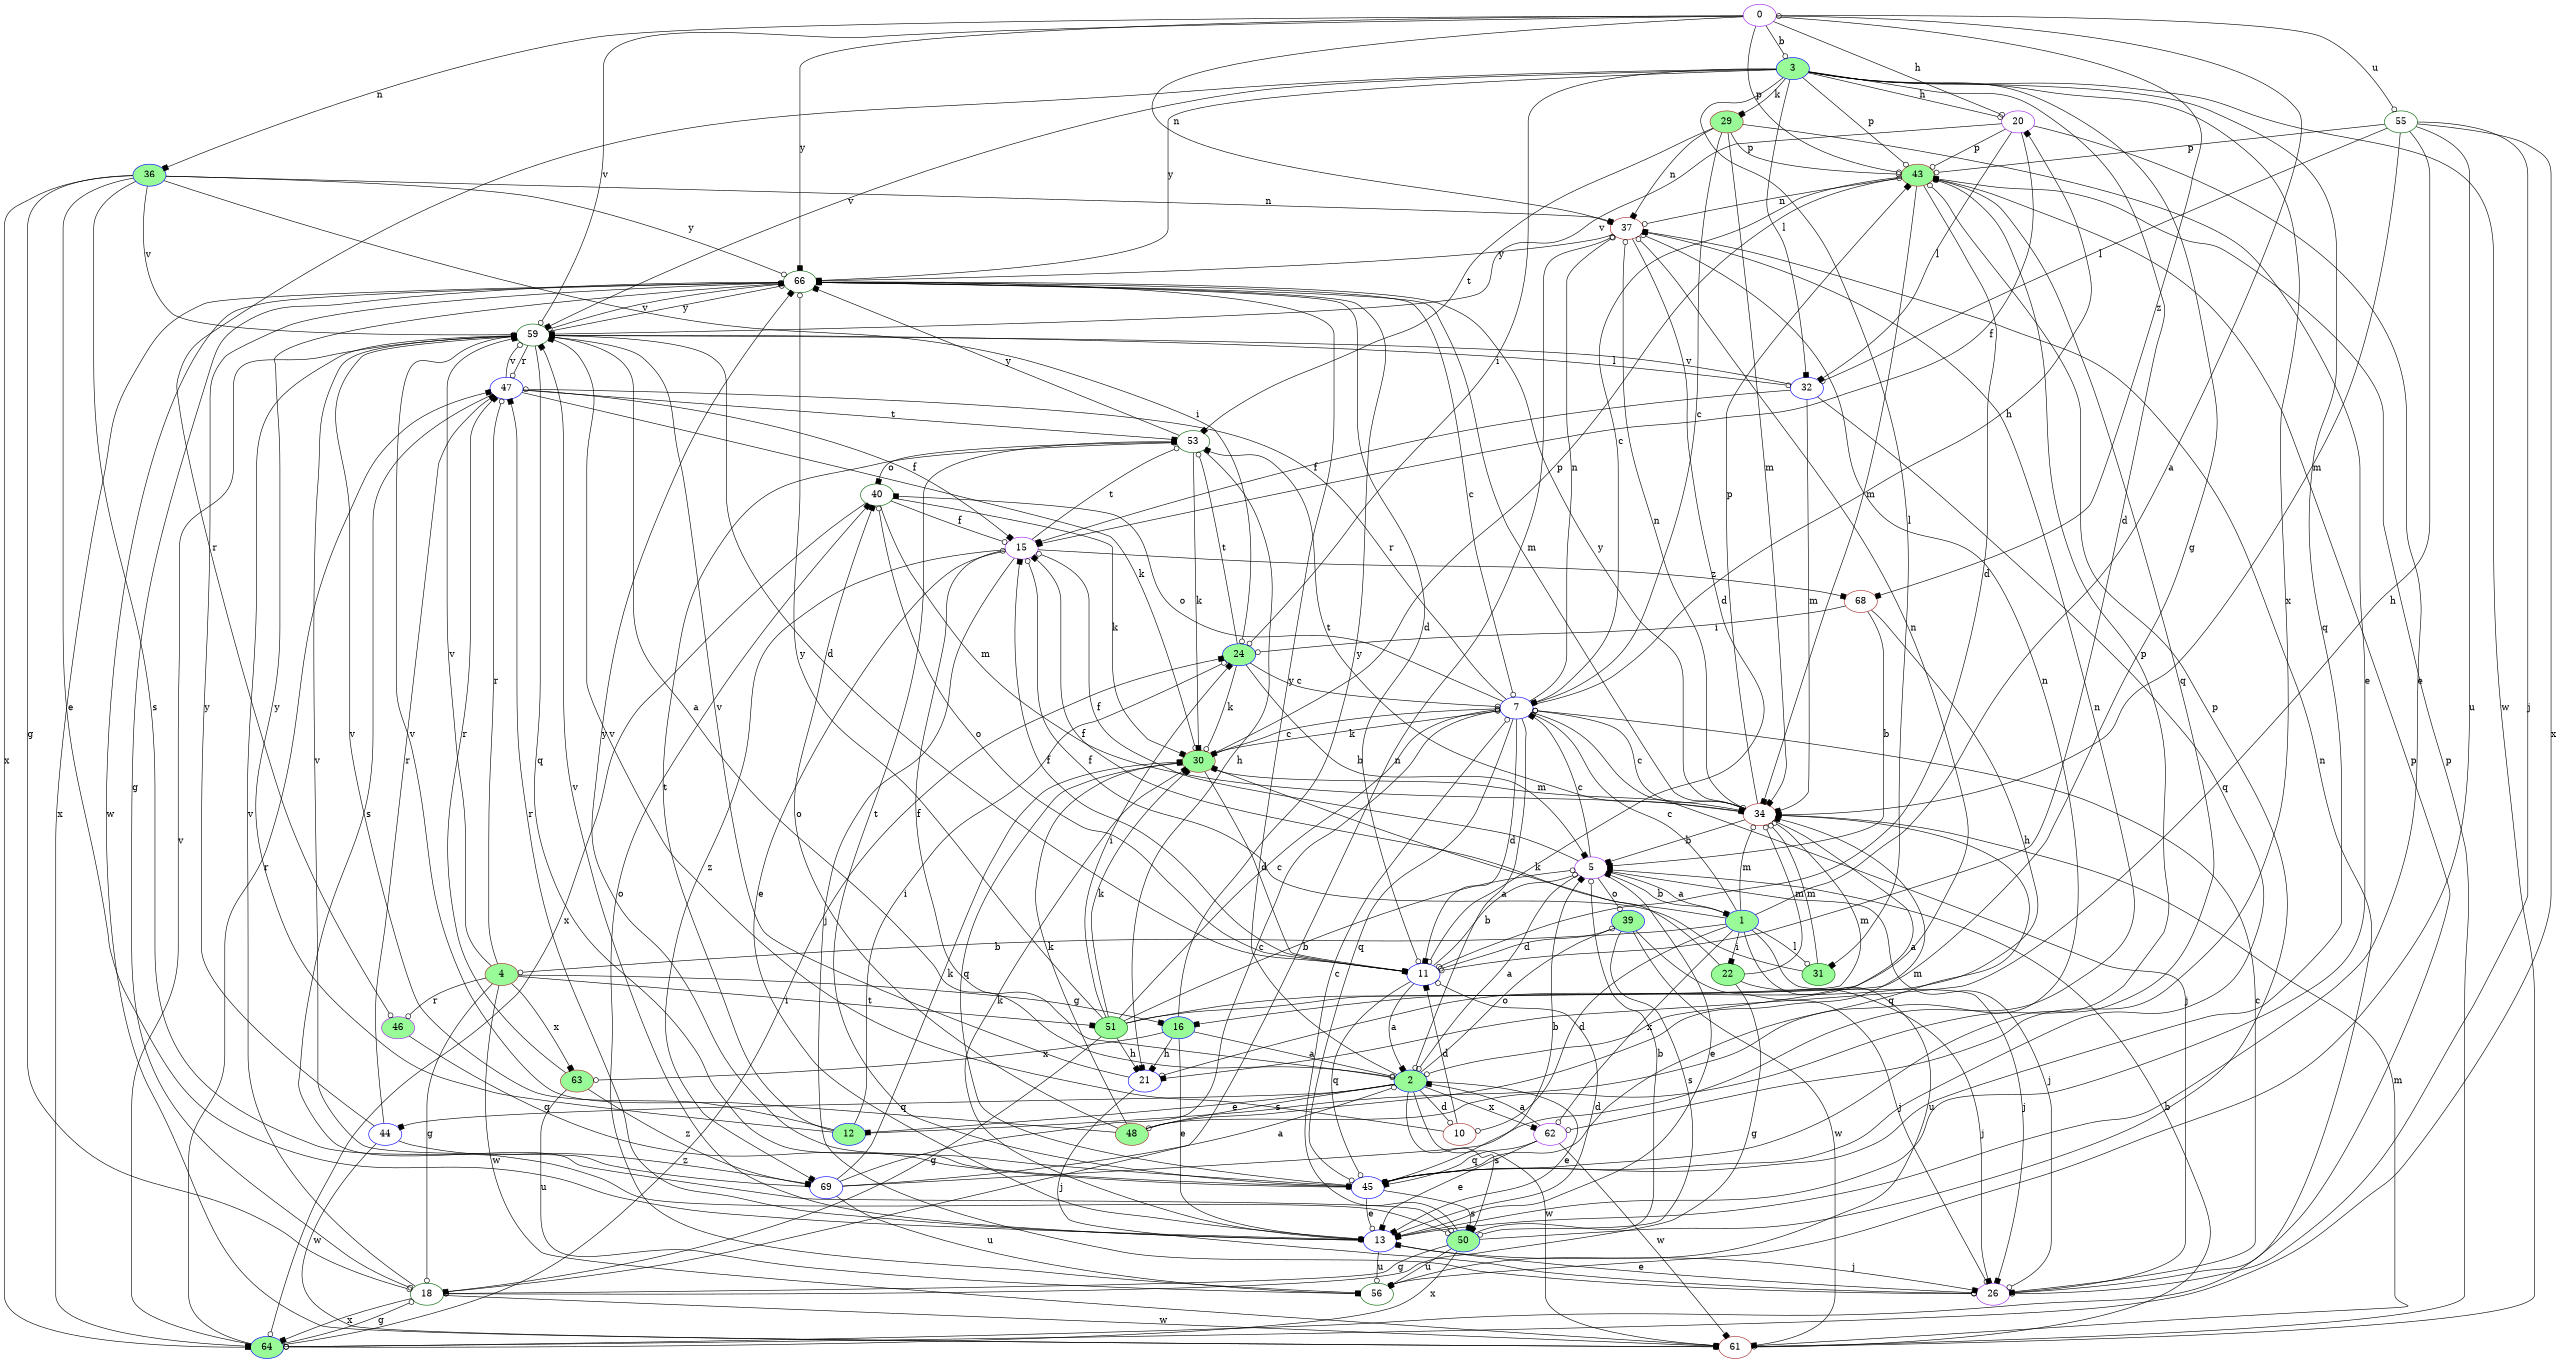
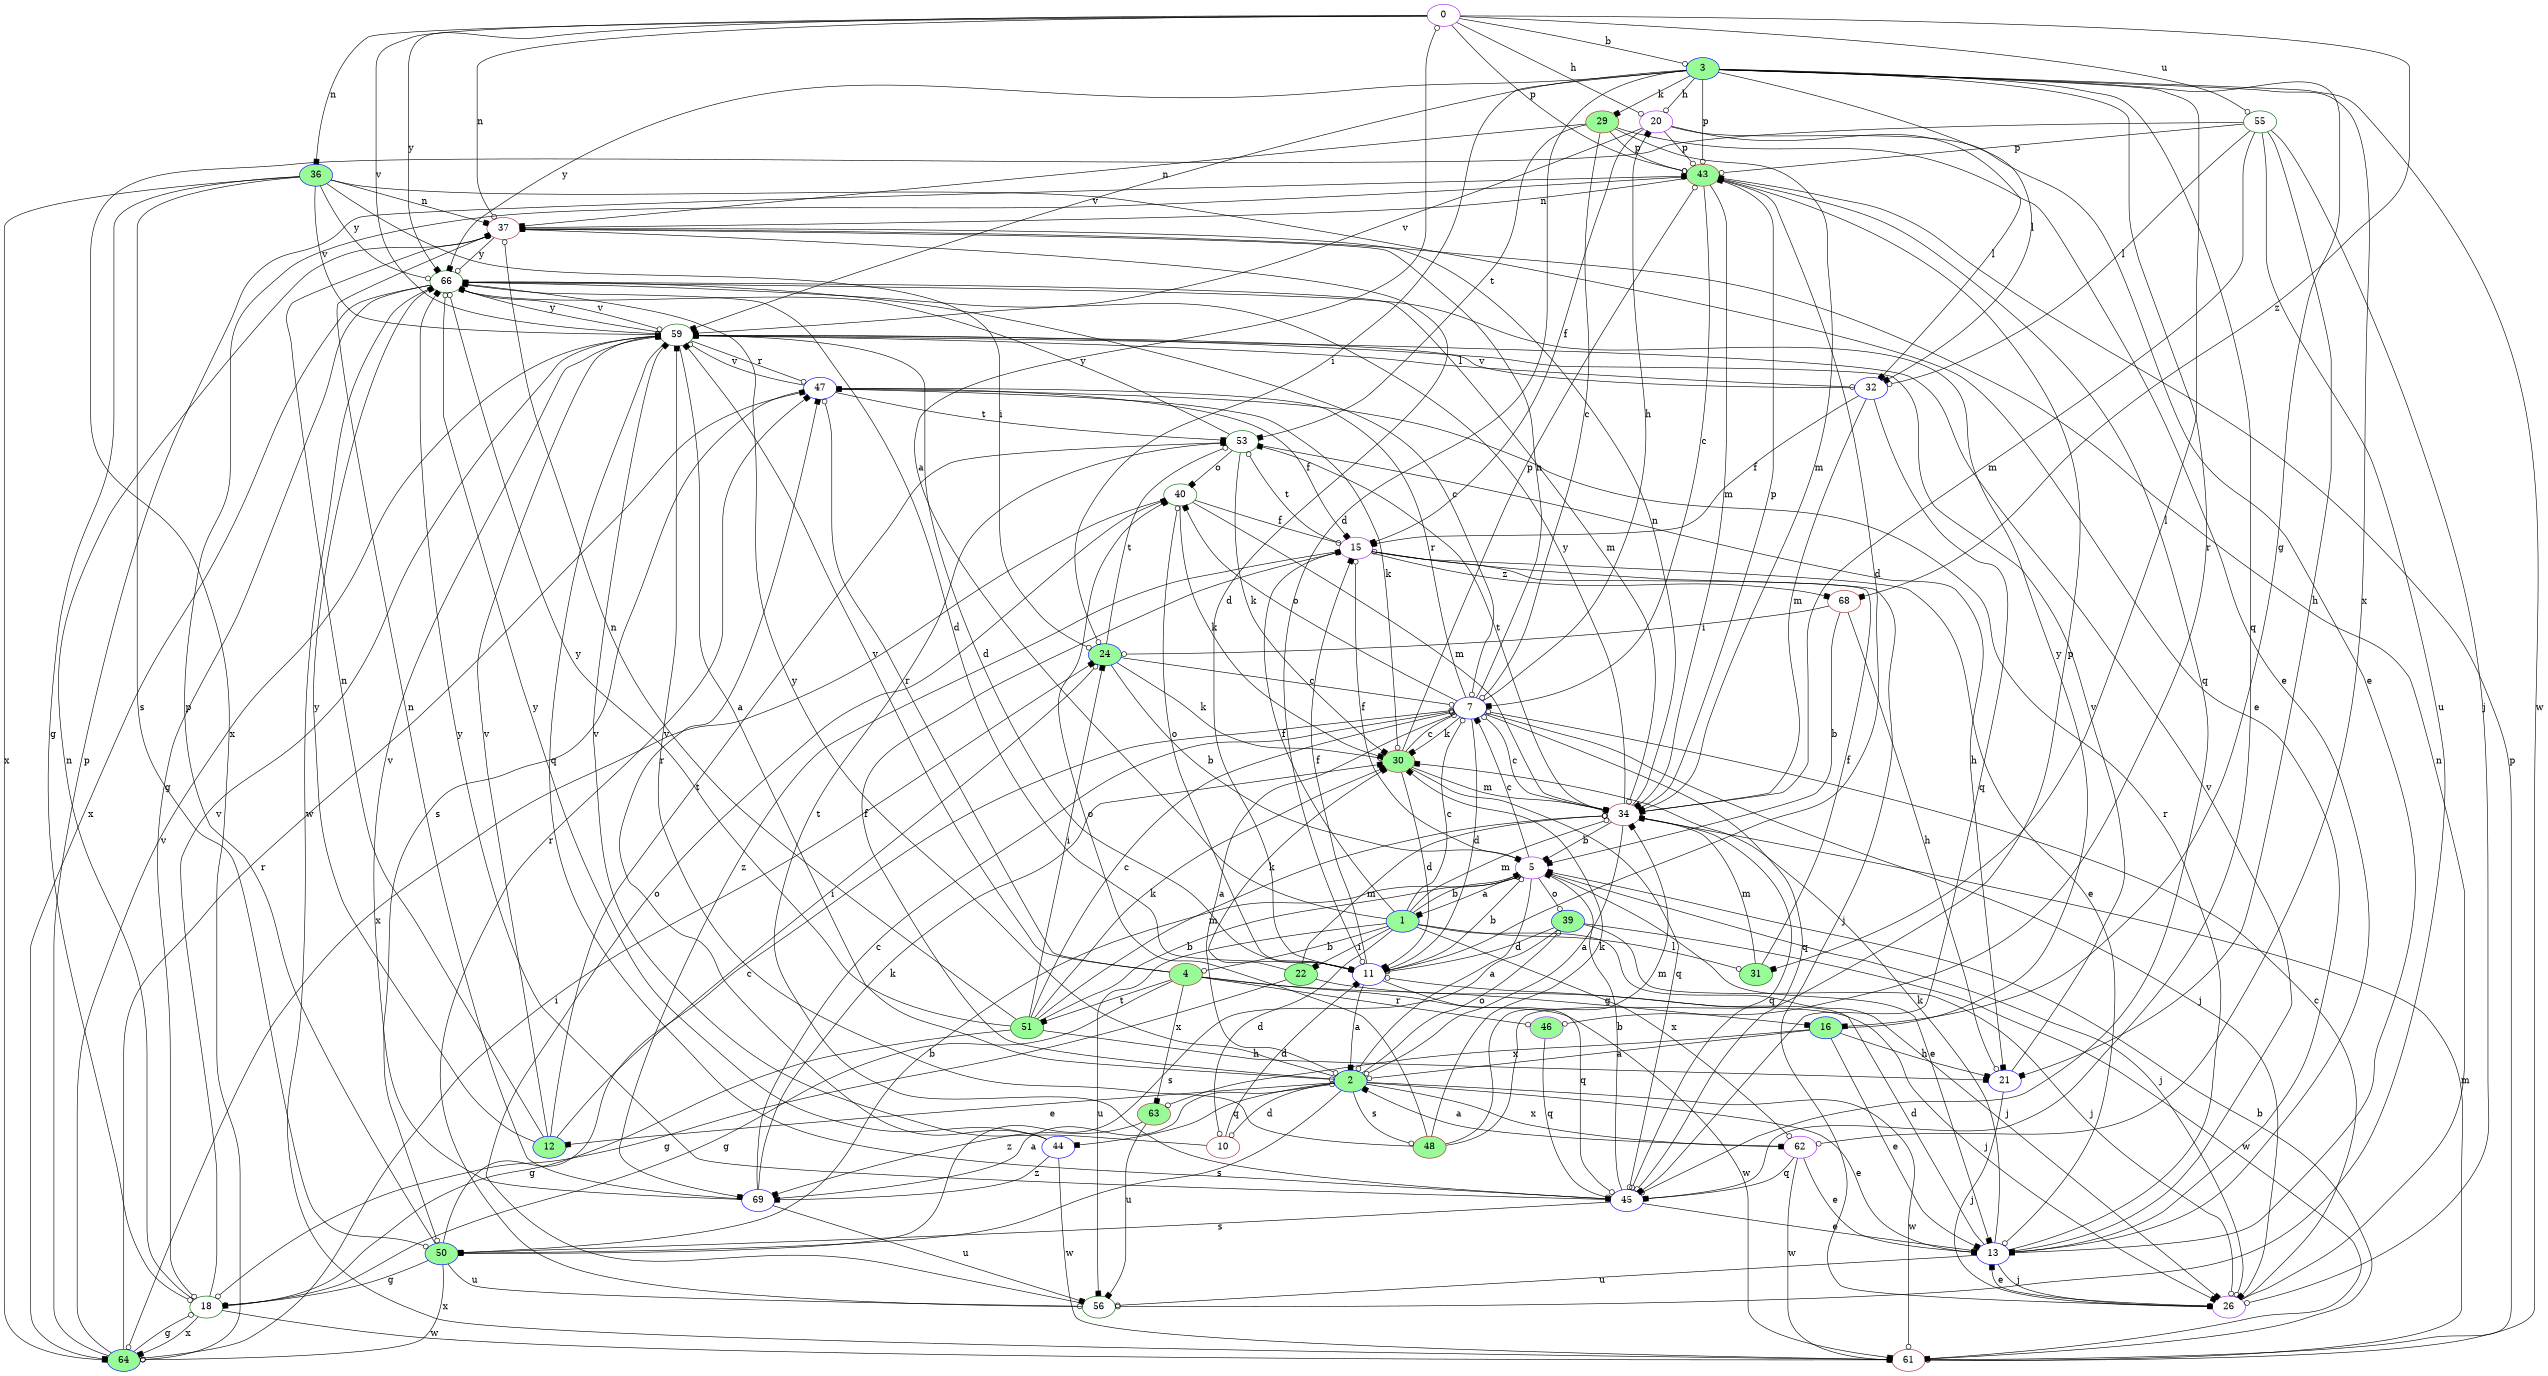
edge "63" -> "47": now "56" -> "47"
